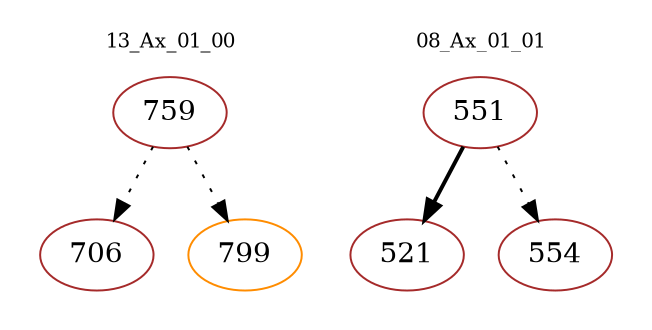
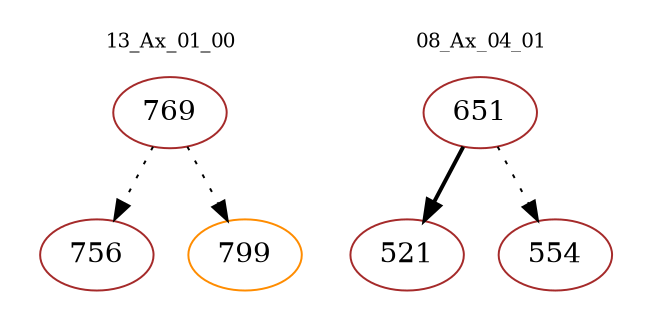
cluster "08_Ax_01_01": label "08_Ax_01_01" -> "08_Ax_04_01"
node "759": label "759" -> "769"
node "551": label "551" -> "651"
node "706": label "706" -> "756"
